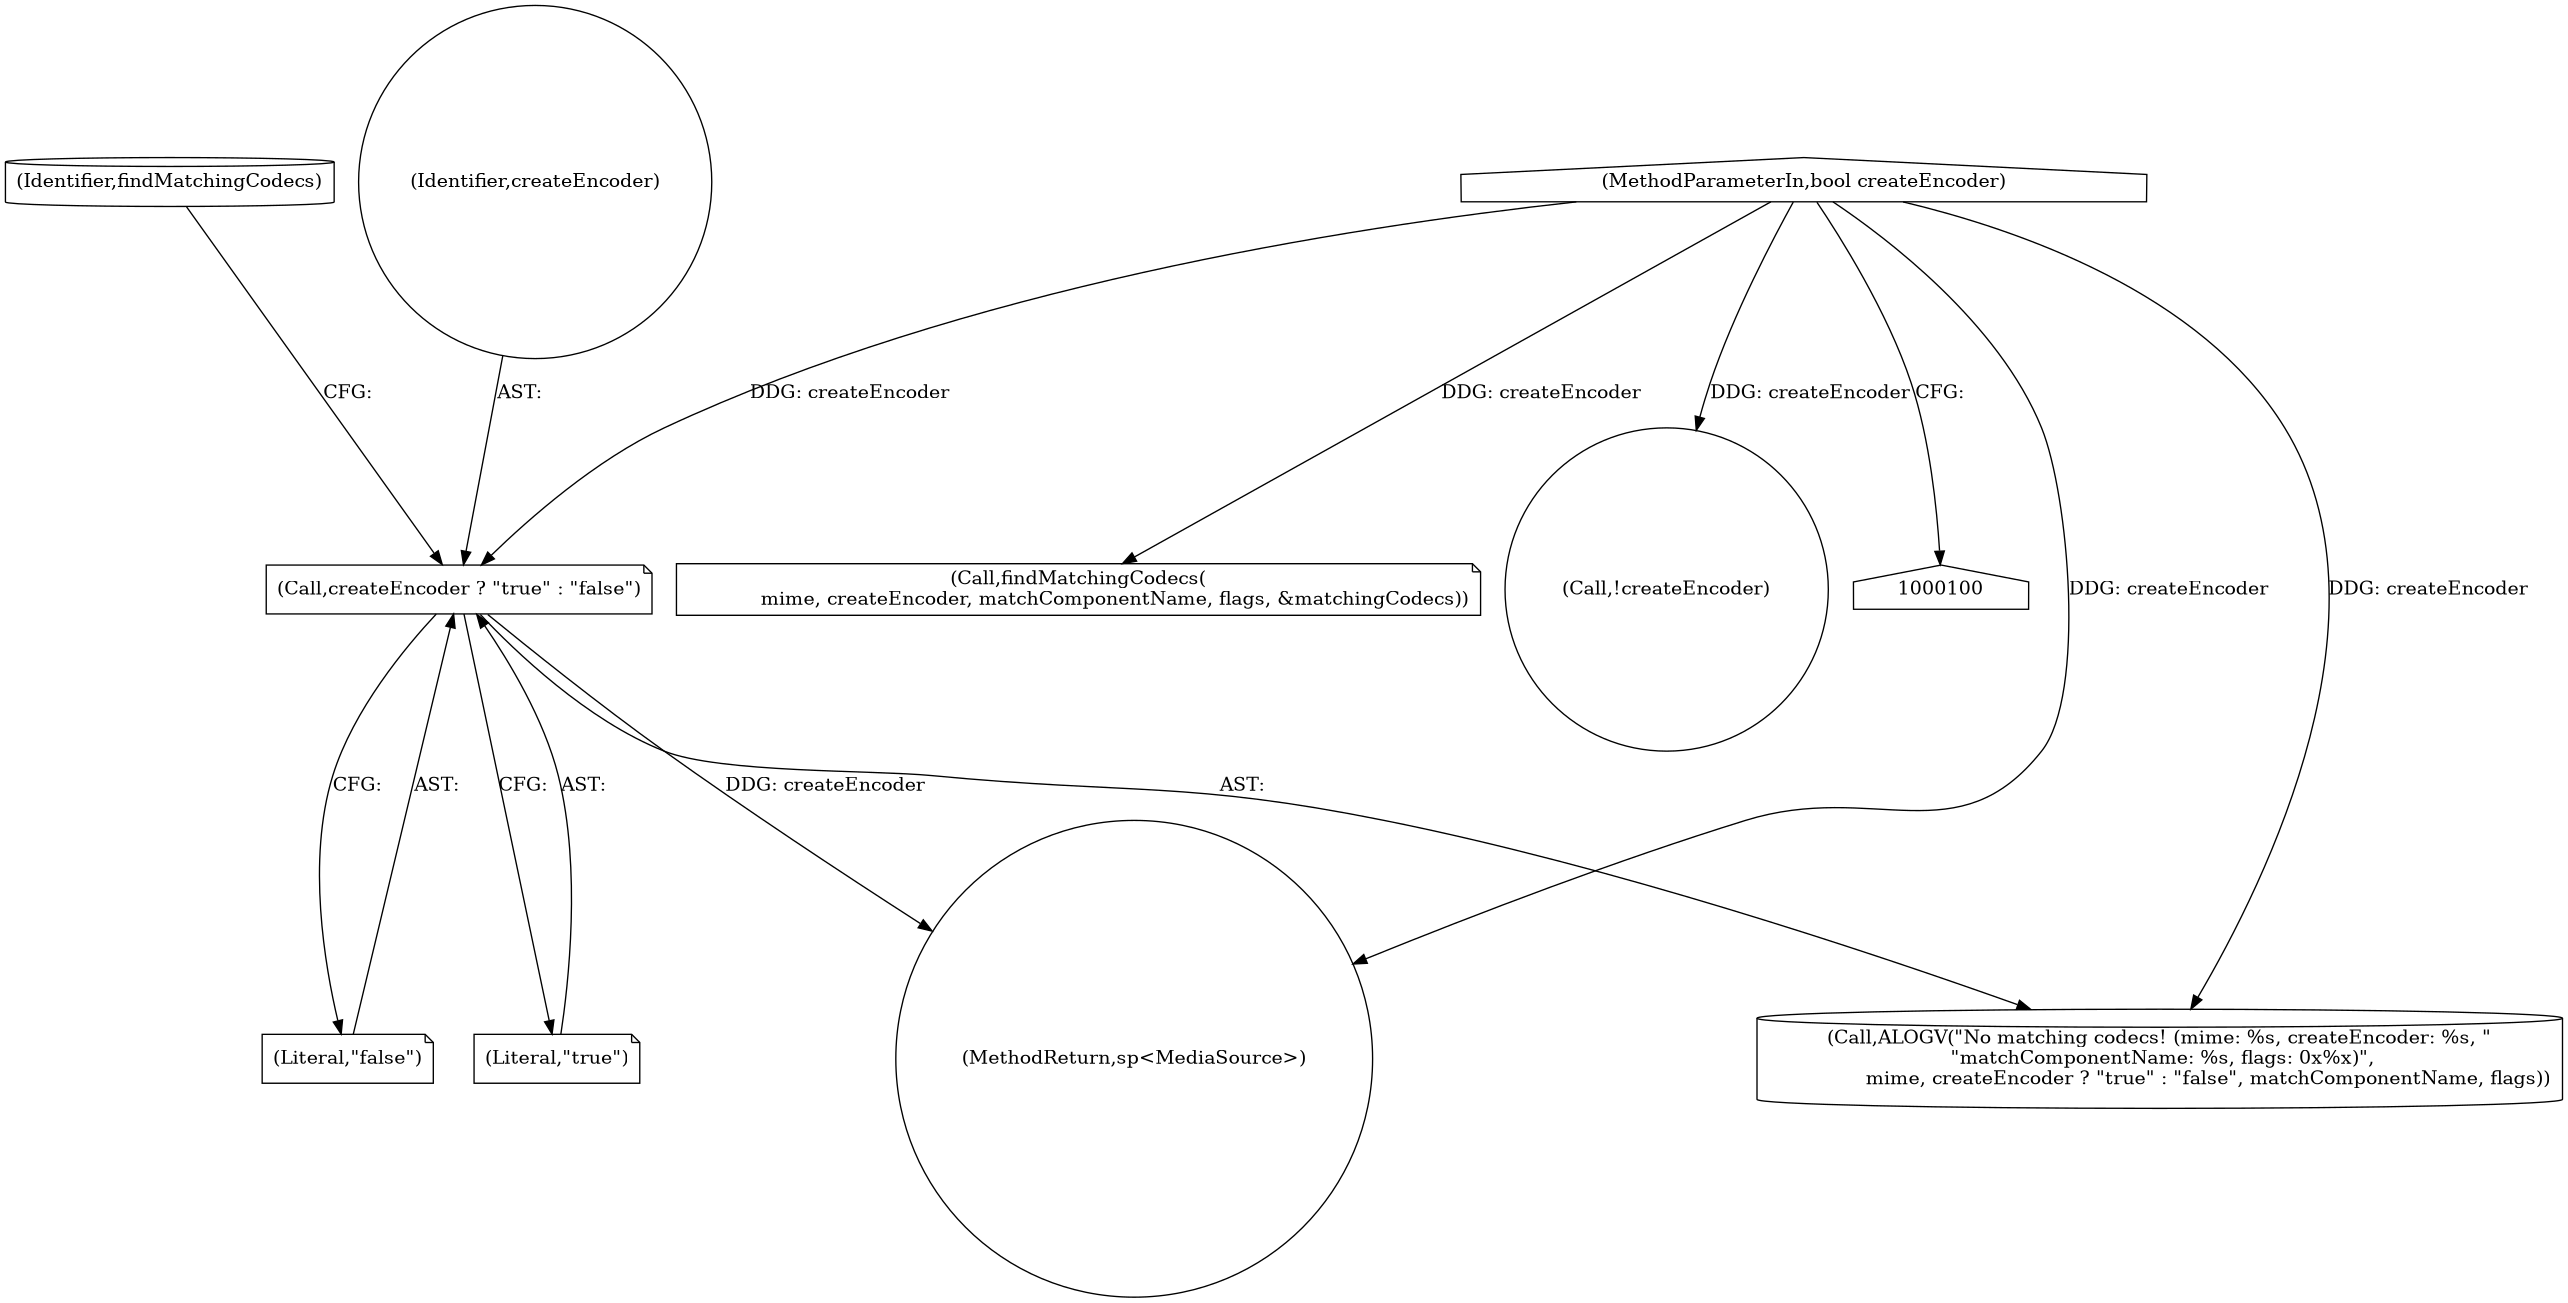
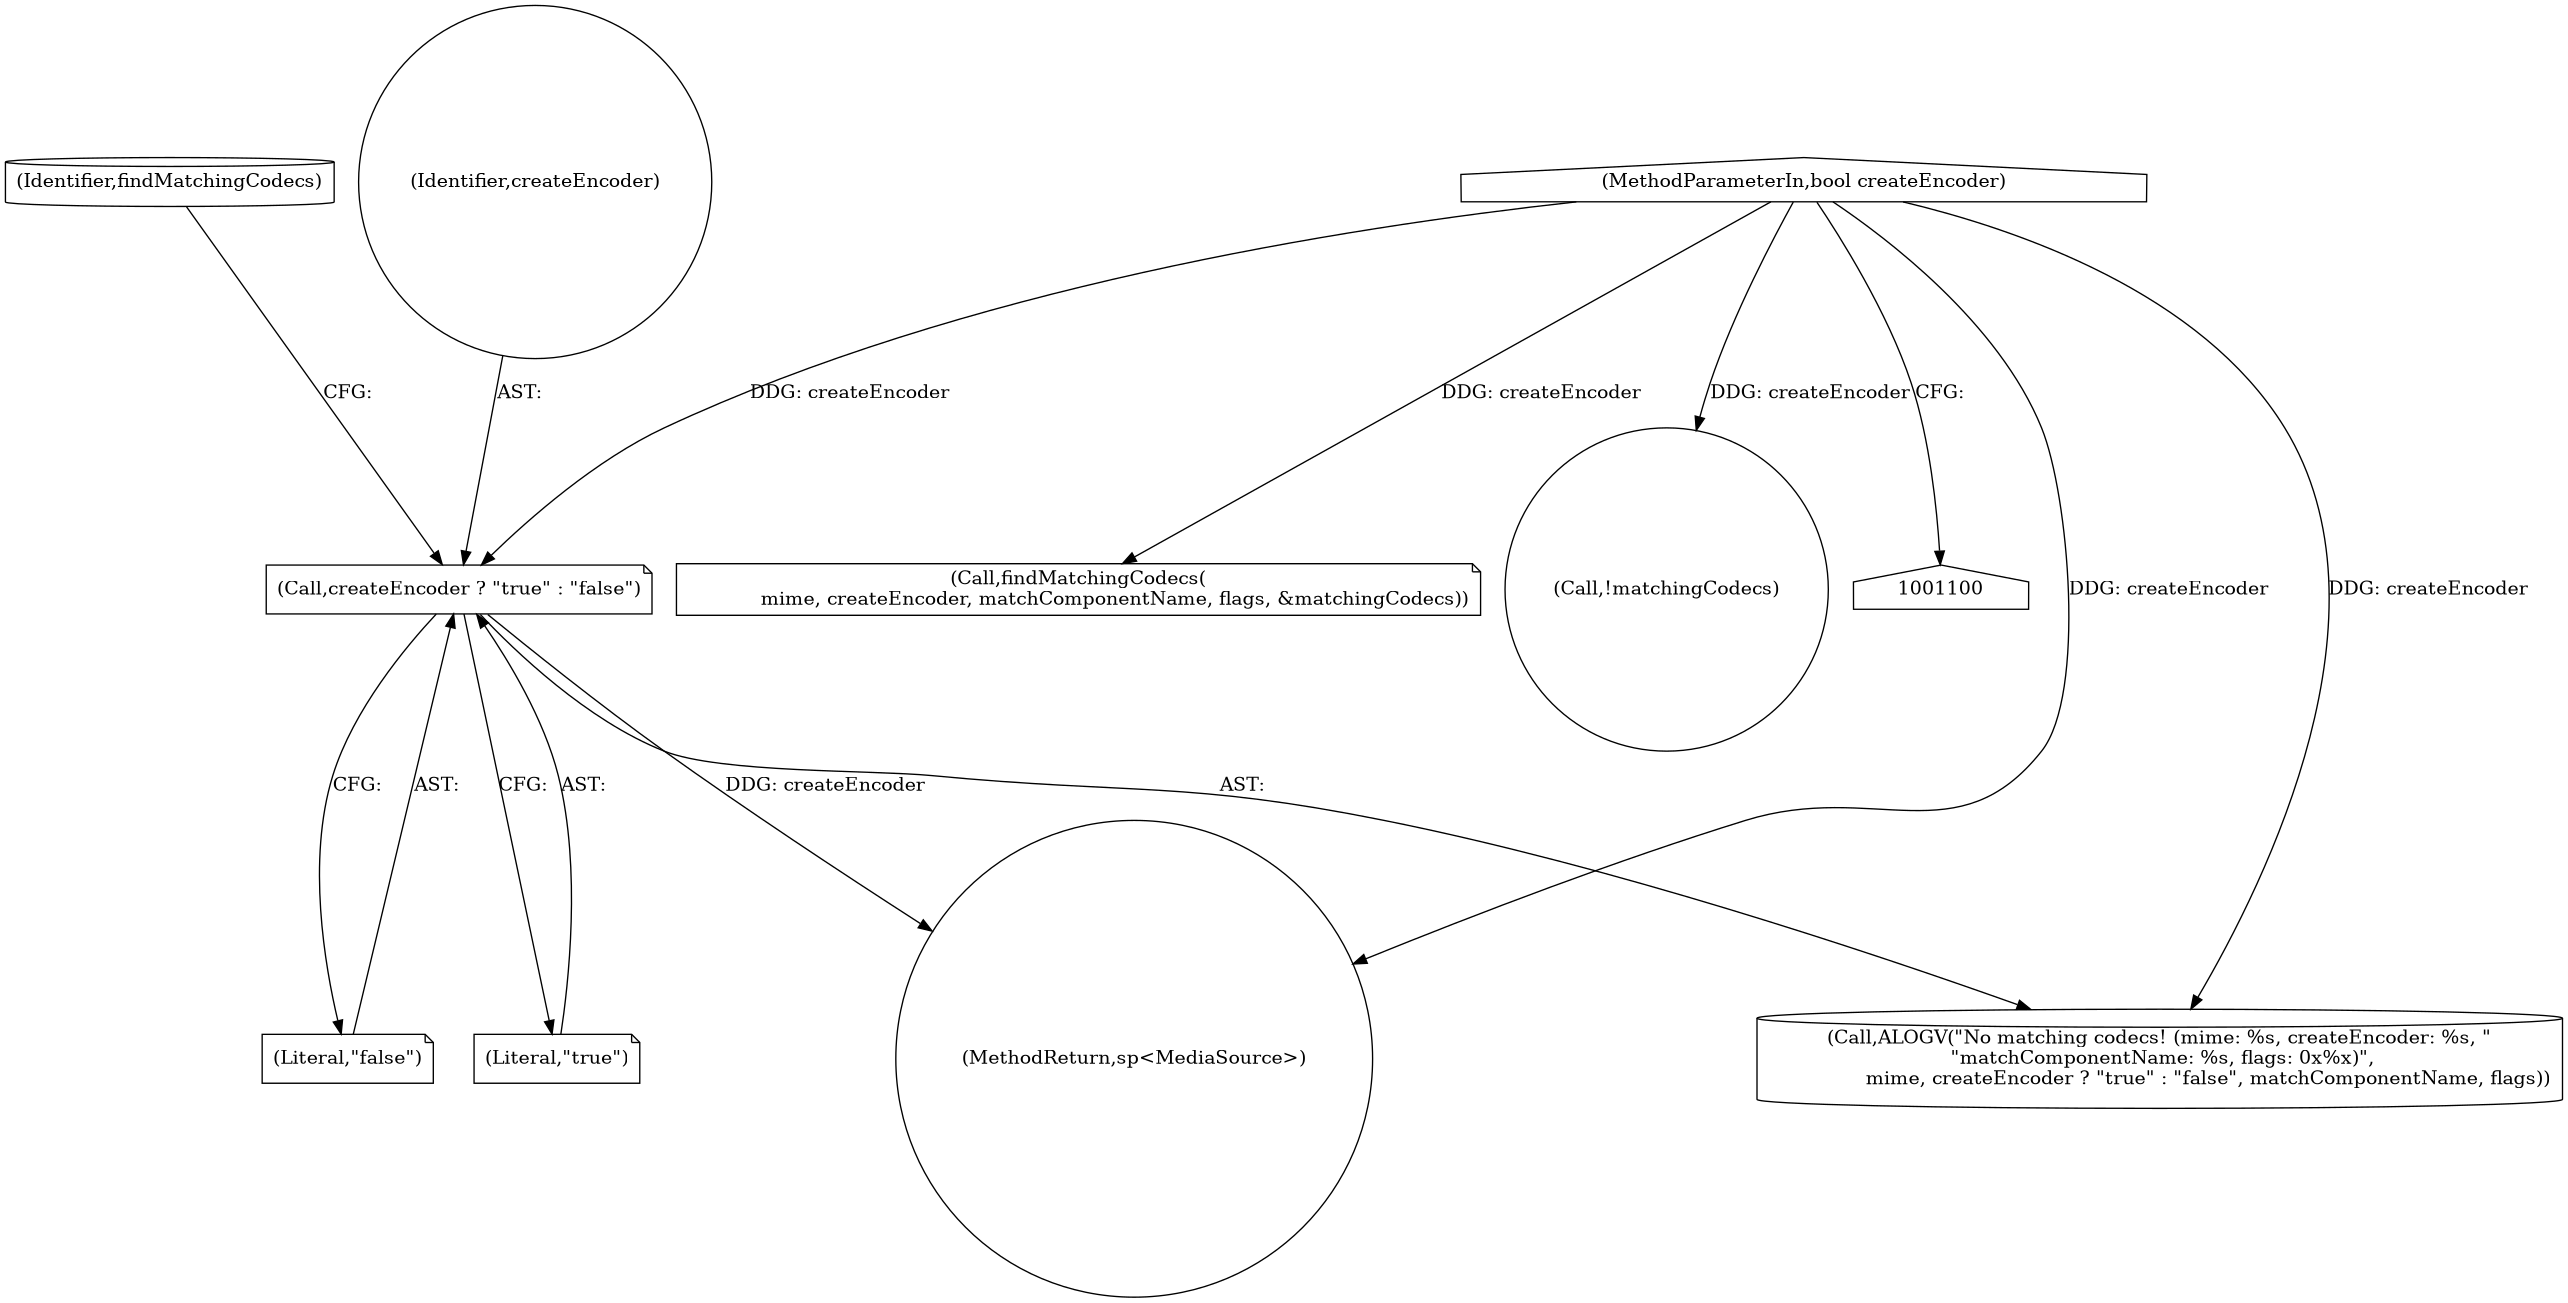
node "(Call,!createEncoder)": label "(Call,!createEncoder)" -> "(Call,!matchingCodecs)"
node "1000100": label "1000100" -> "1001100"
